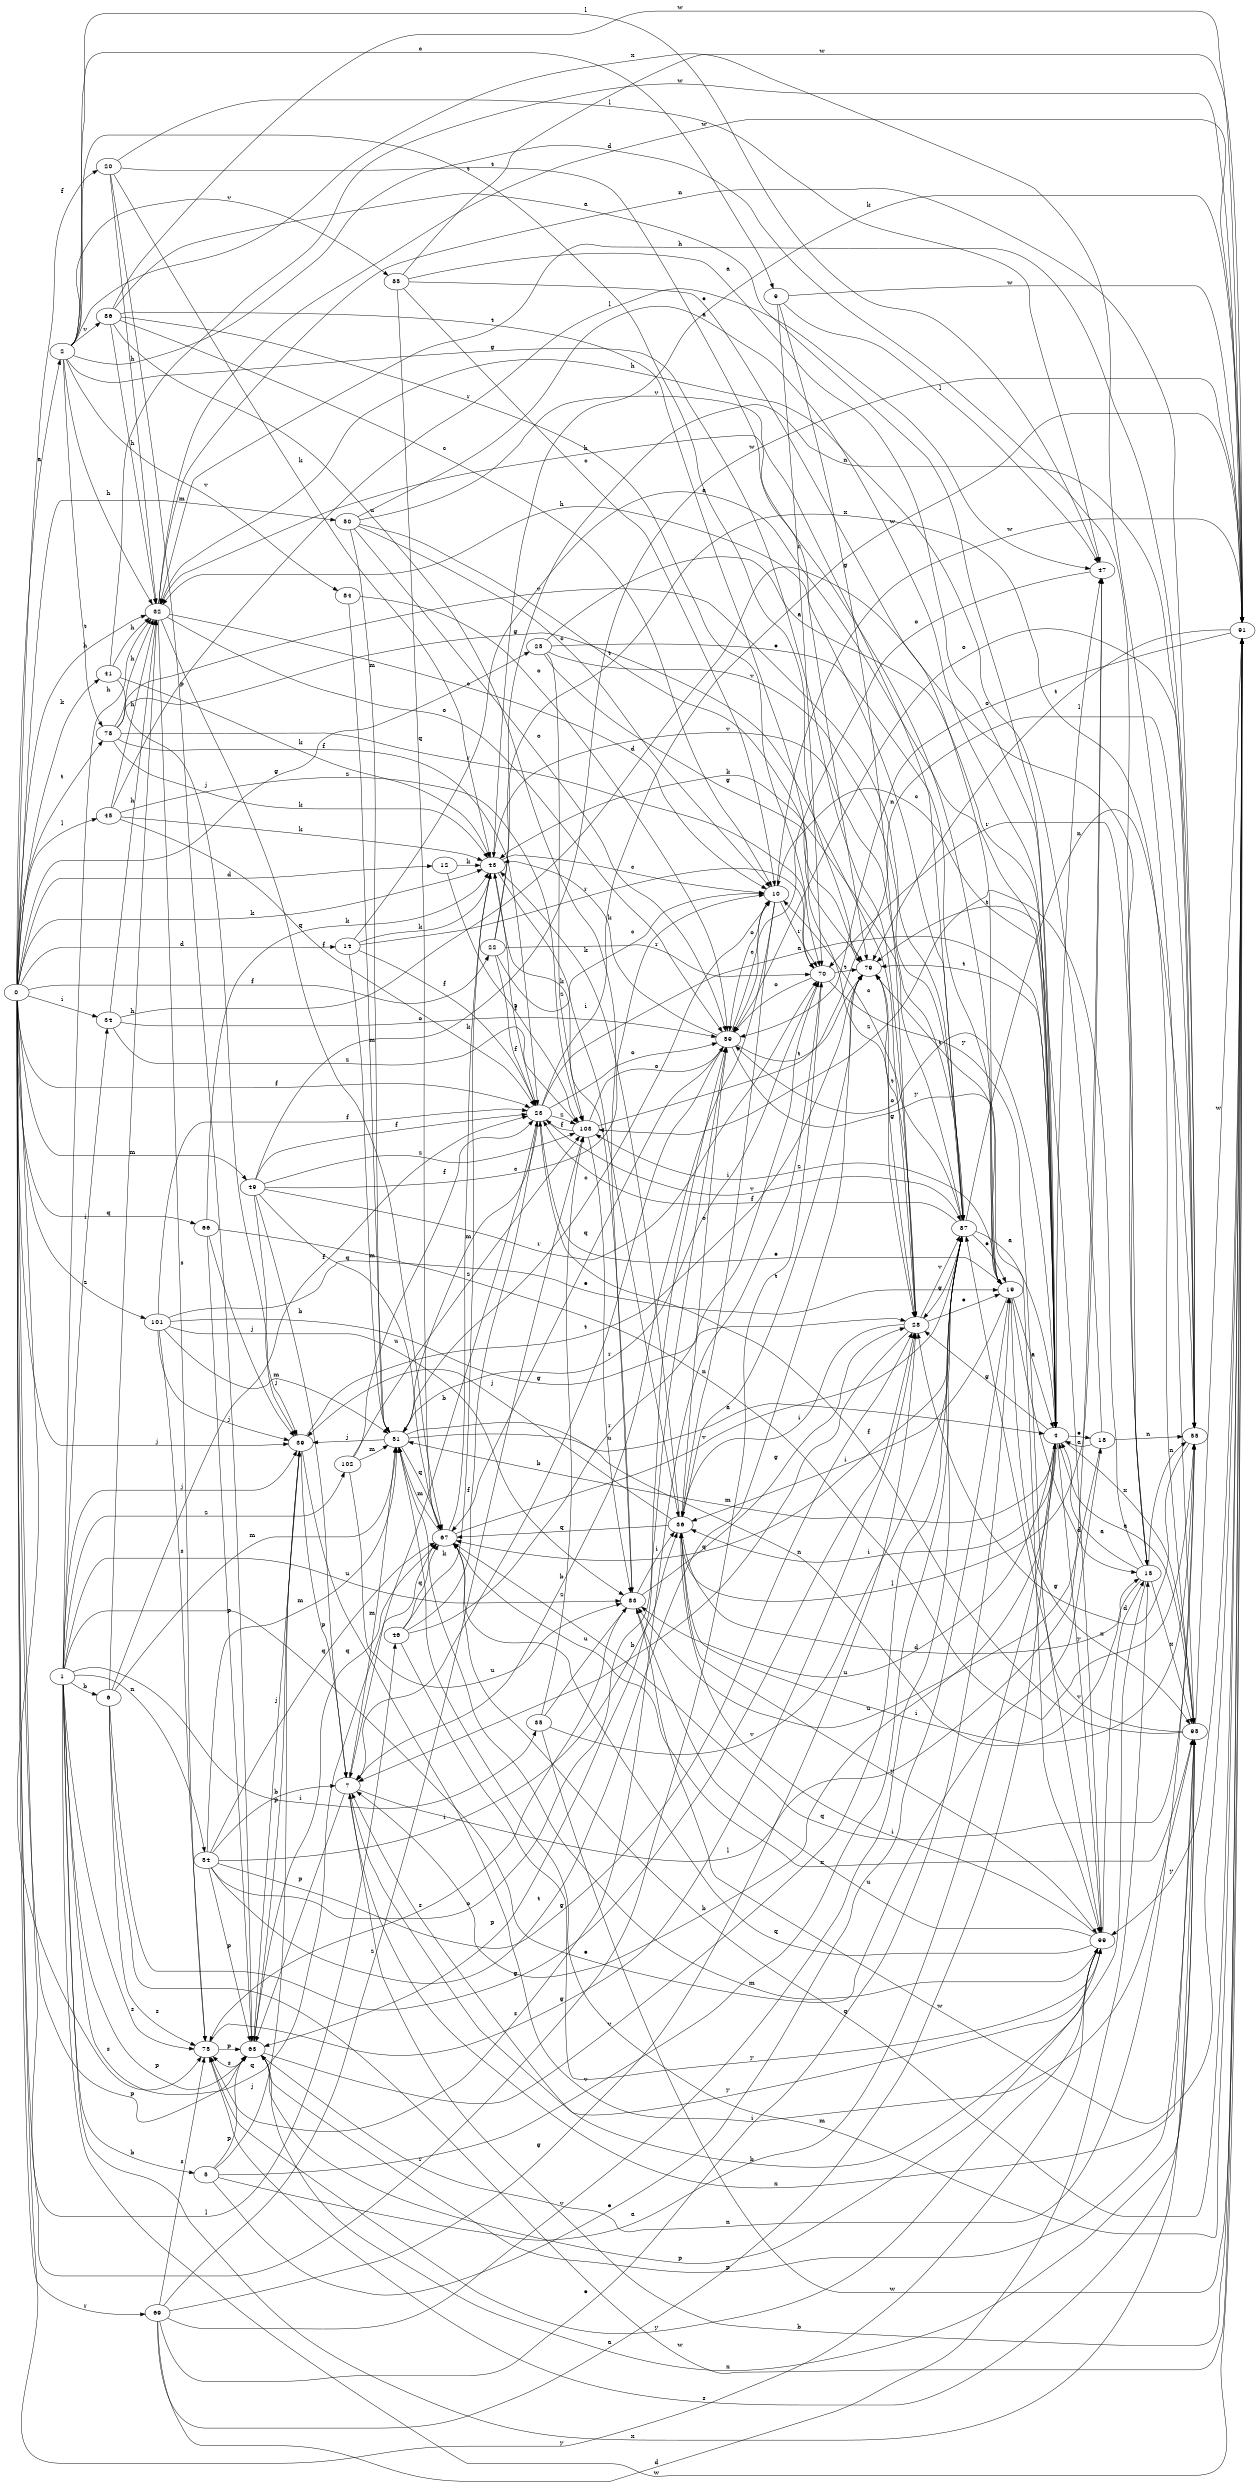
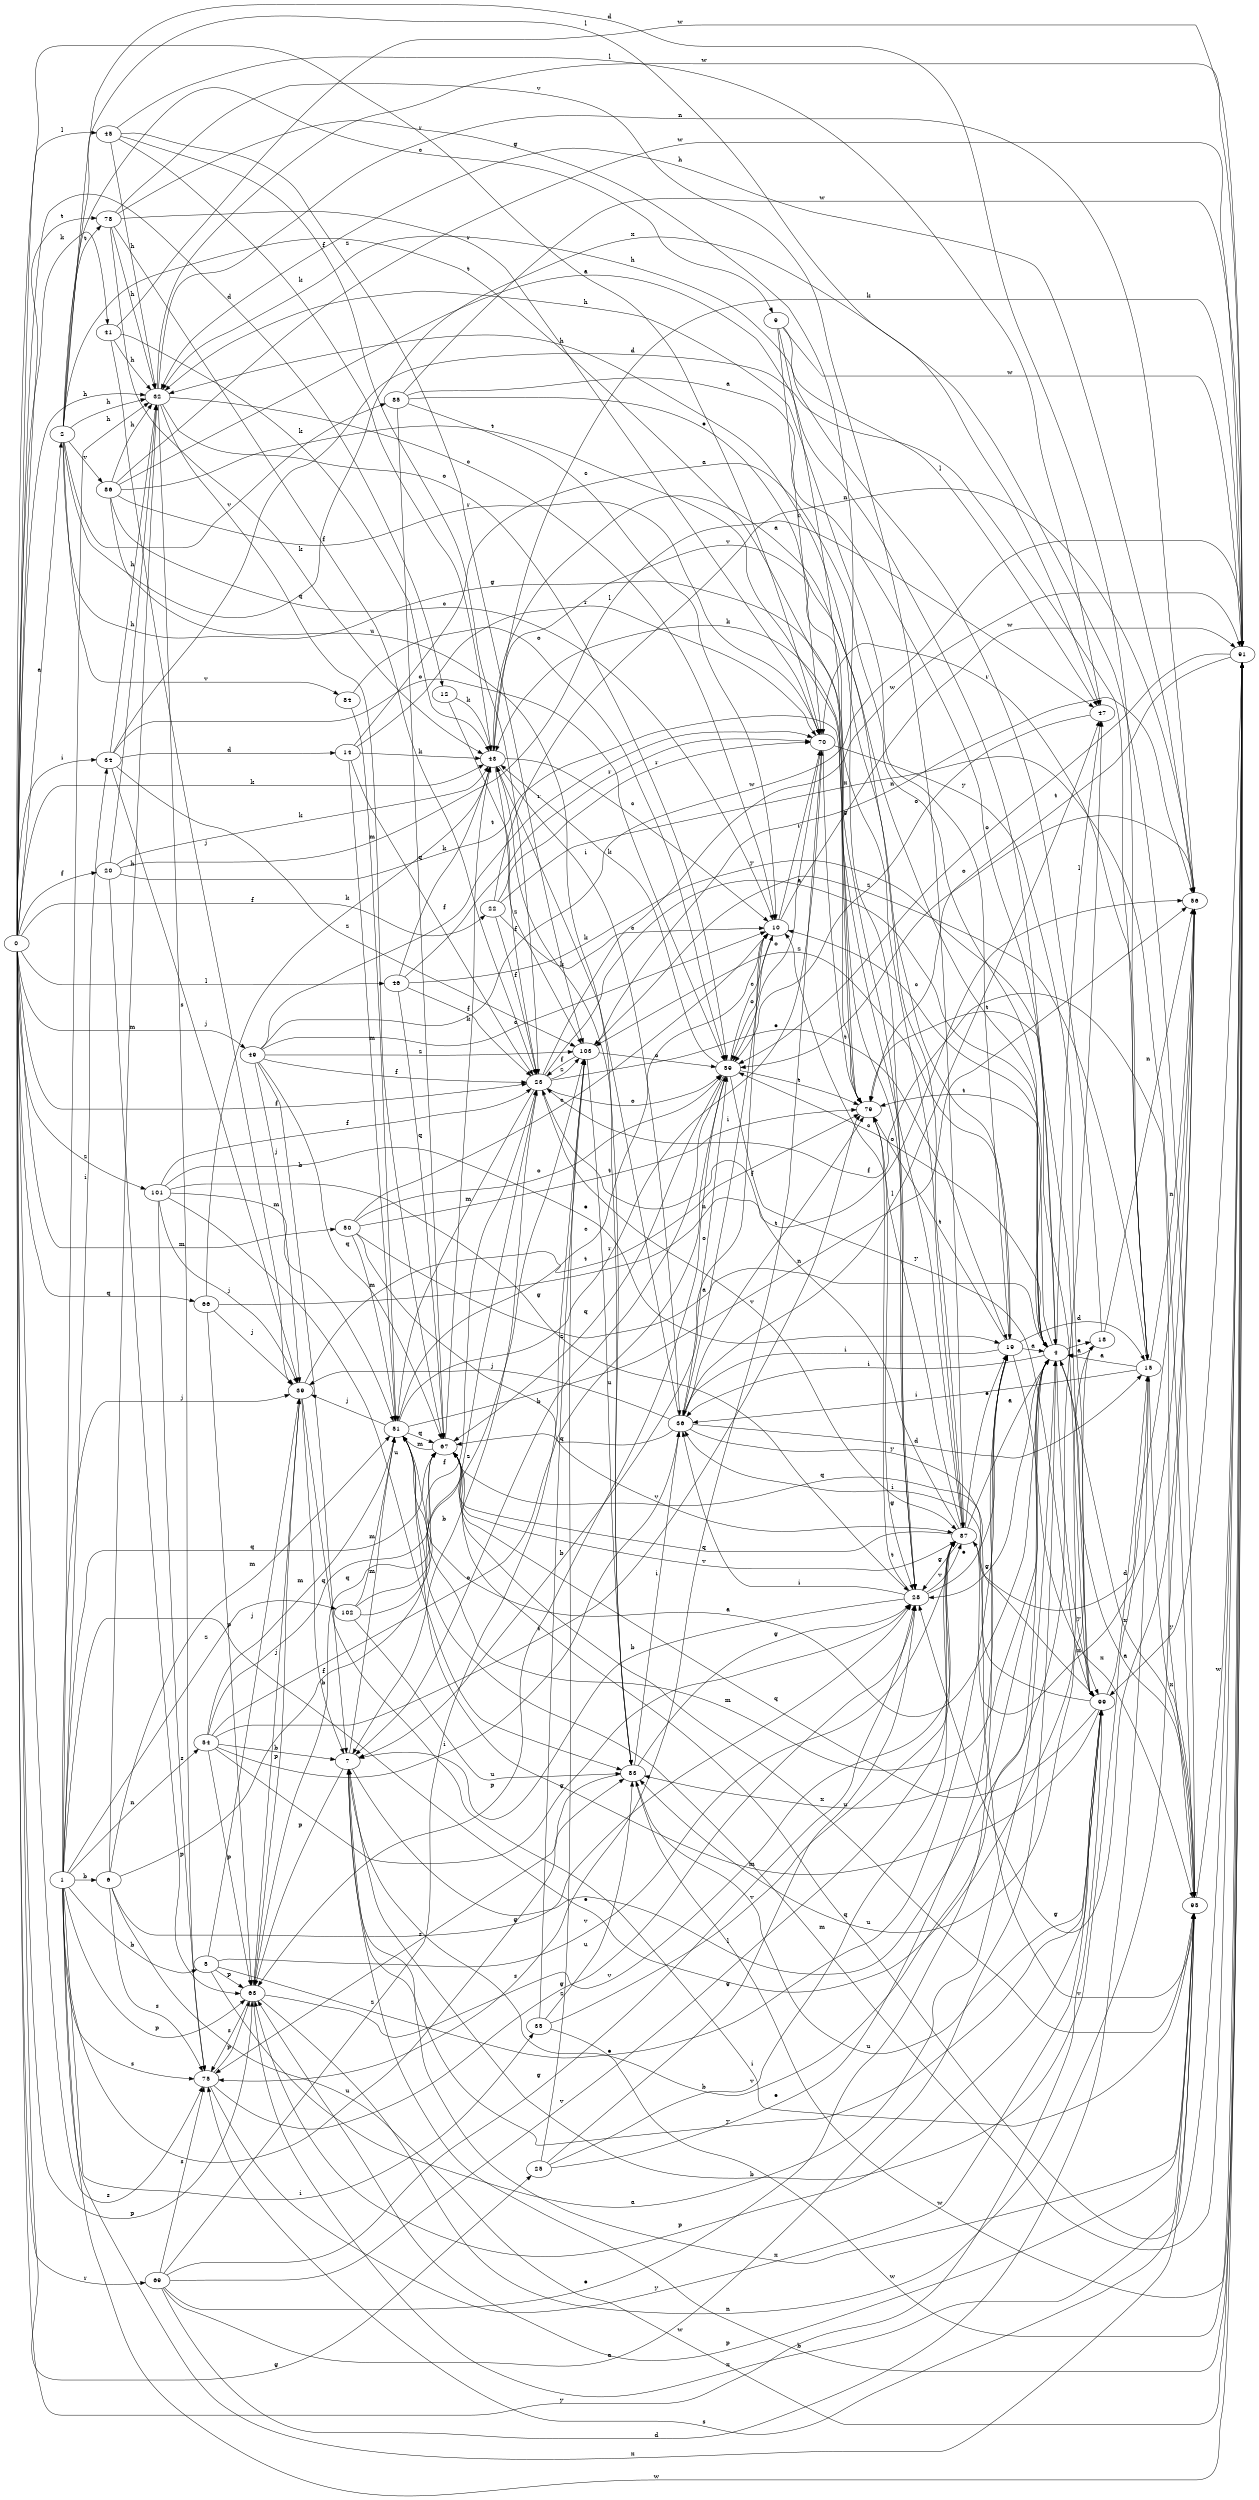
edge "25" -> "4": now "43" -> "4"
edge "0" -> "14": now "34" -> "14"
edge "0" -> "39": now "34" -> "39"
node "55": label "55" -> "56"
edge "39" -> "7": label "p" -> "b"
